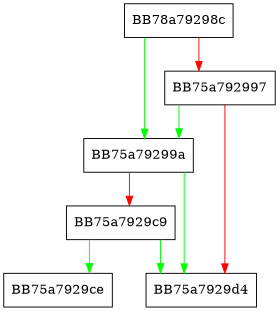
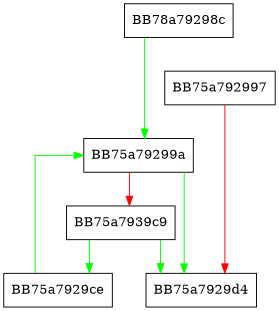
edge "BB78a79298c" -> "BB75a792997": removed
edge "BB75a792997" -> "BB75a79299a": now "BB75a7929ce" -> "BB75a79299a"
node "BB75a7929c9": label "BB75a7929c9" -> "BB75a7939c9"
